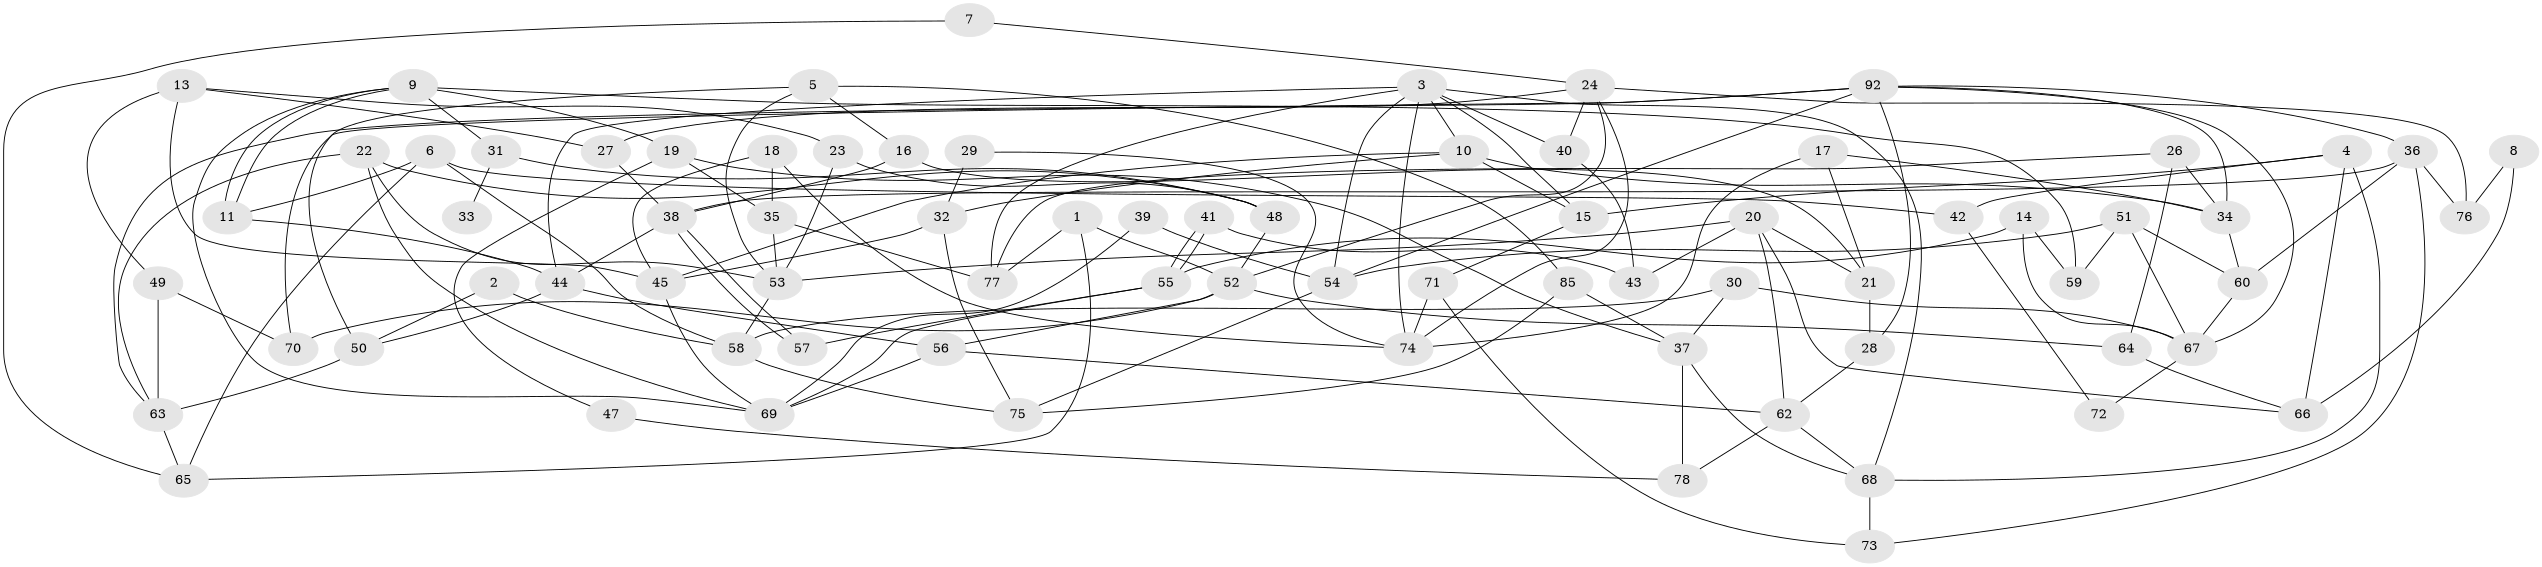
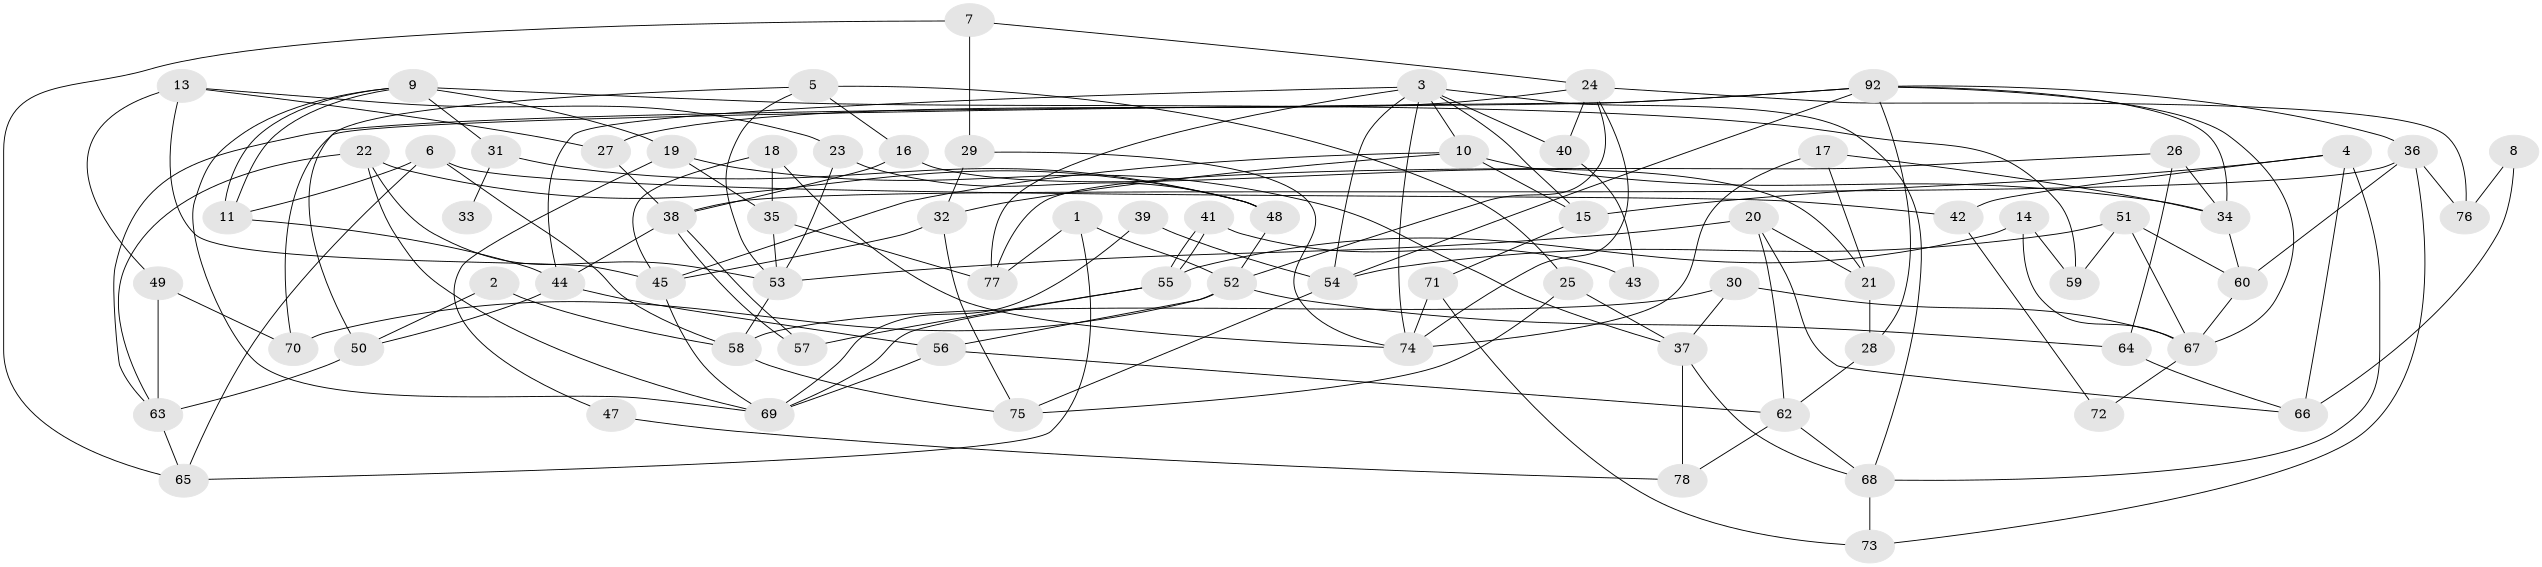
edge "7" -- "29": added
edge "20" -- "43": removed
node "85": label "85" -> "25"
